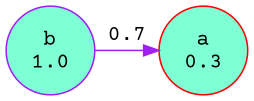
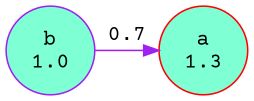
node "a 0.3": label "a 0.3" -> "a 1.3"
